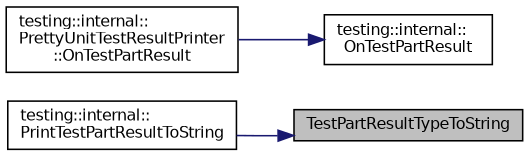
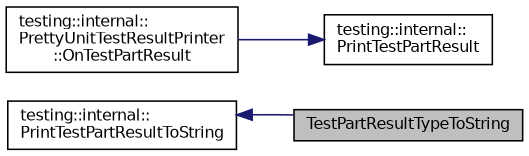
node "testing::internal:: OnTestPartResult": label "testing::internal:: OnTestPartResult" -> "testing::internal:: PrintTestPartResult"
edge "testing::internal:: PrintTestPartResultToString" -> "TestPartResultTypeToString": reversed
